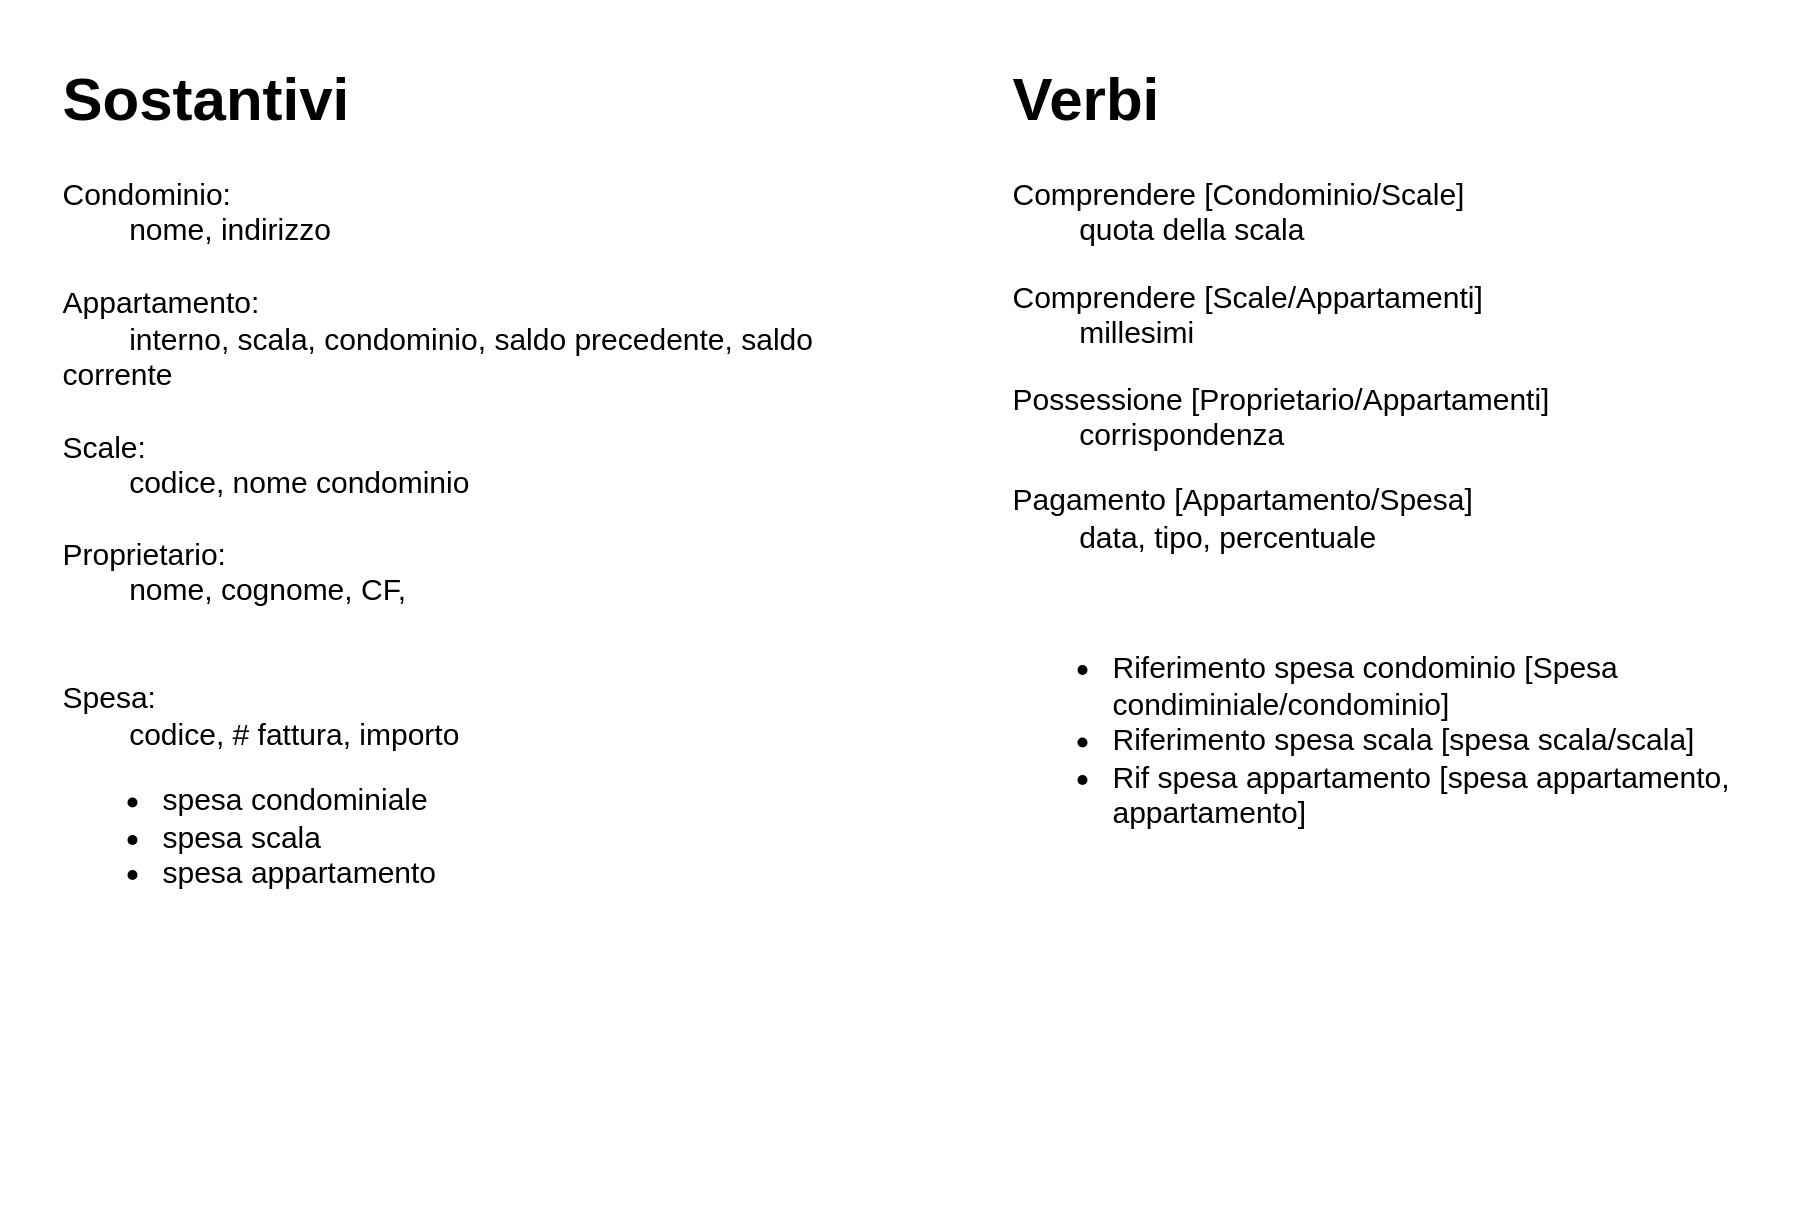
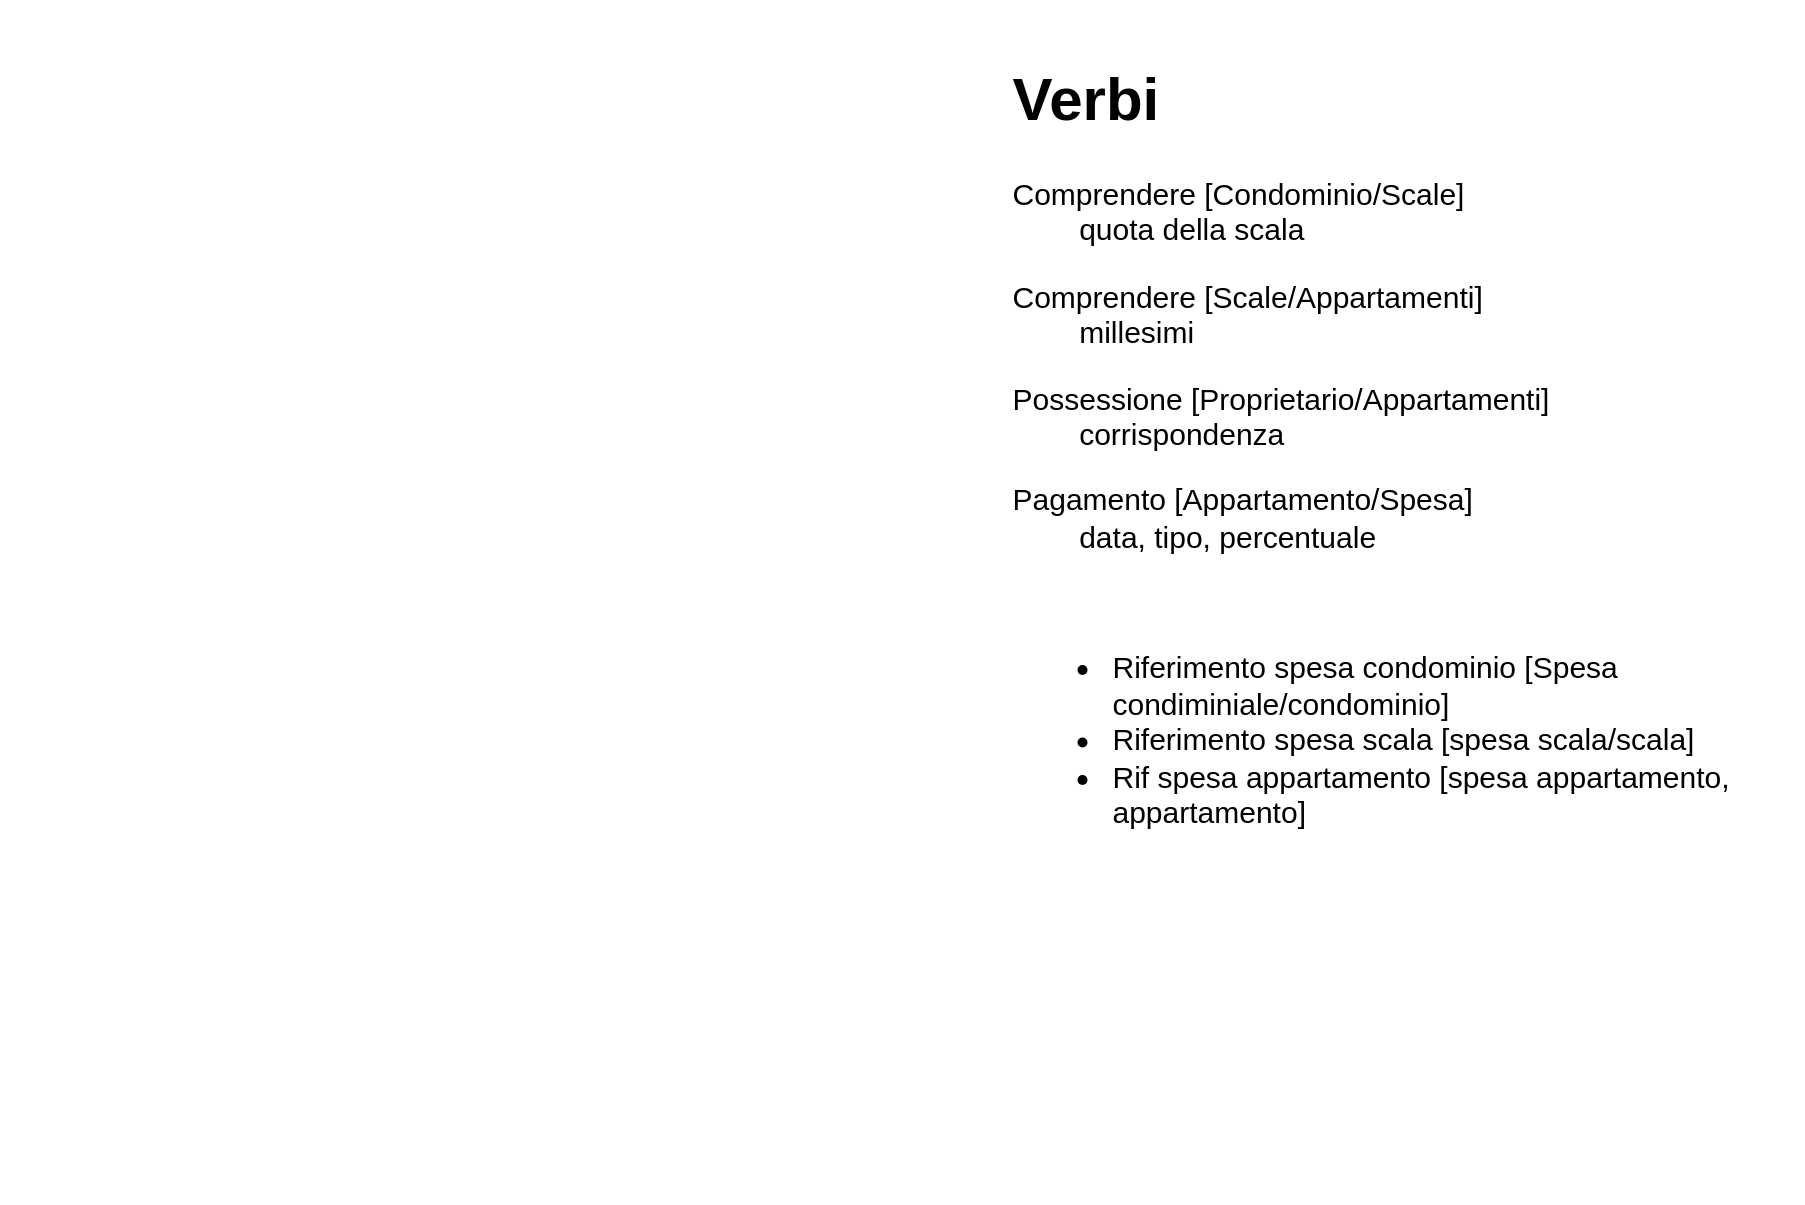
node "Sostantivi Condominio: nome, indirizzo Appartamento: interno, scala, condominio, saldo precedente, saldo corrente Scale: codice, nome condominio Proprietario: nome, cognome, CF, Spesa: codice, # fattura, importo spesa condominiale spesa scala spesa appartamento": removed
